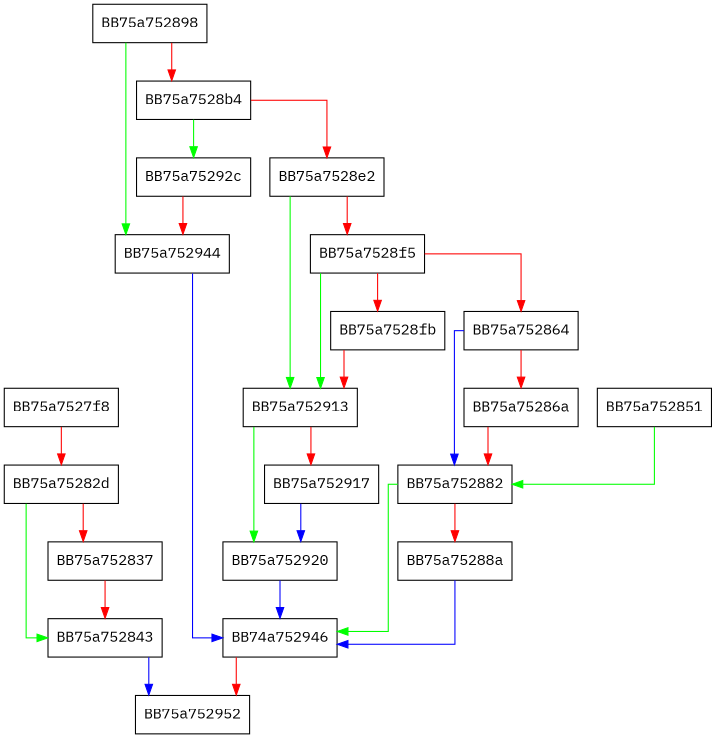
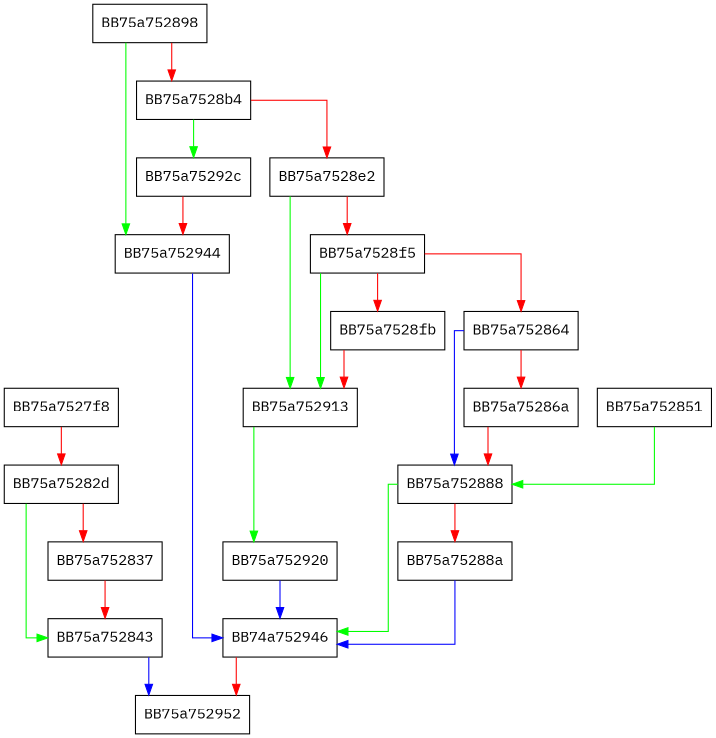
node "BB75a752917": removed
node "BB75a752882": label "BB75a752882" -> "BB75a752888"
